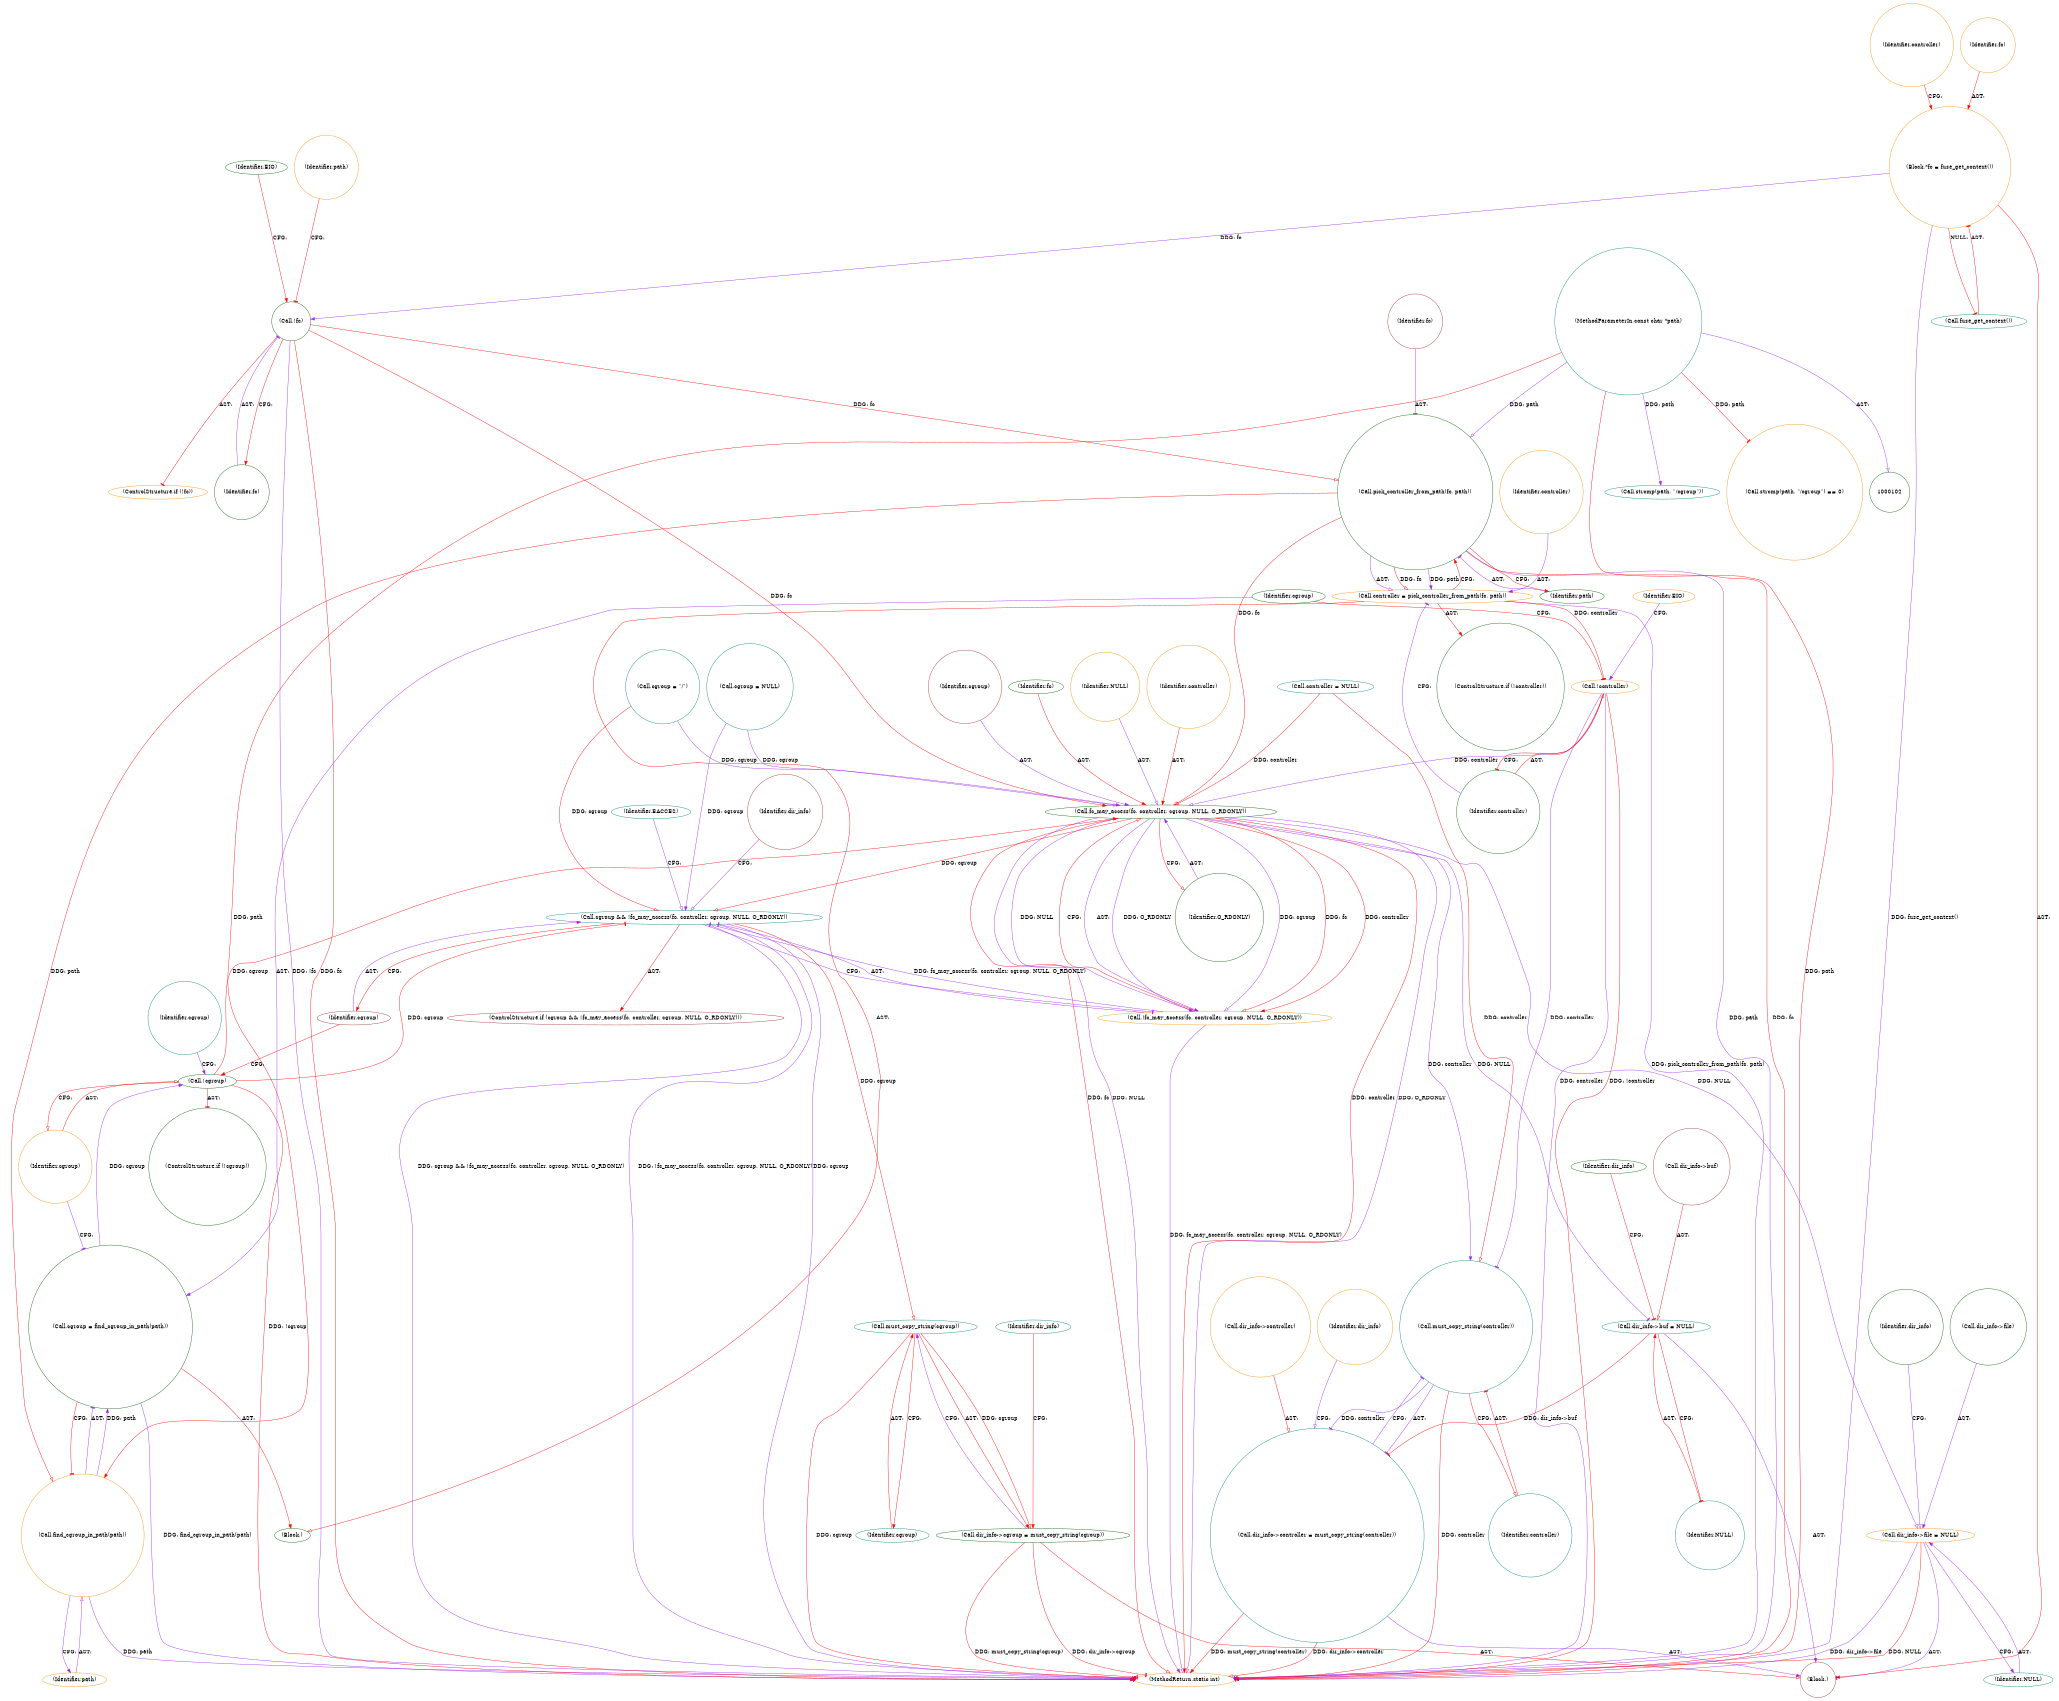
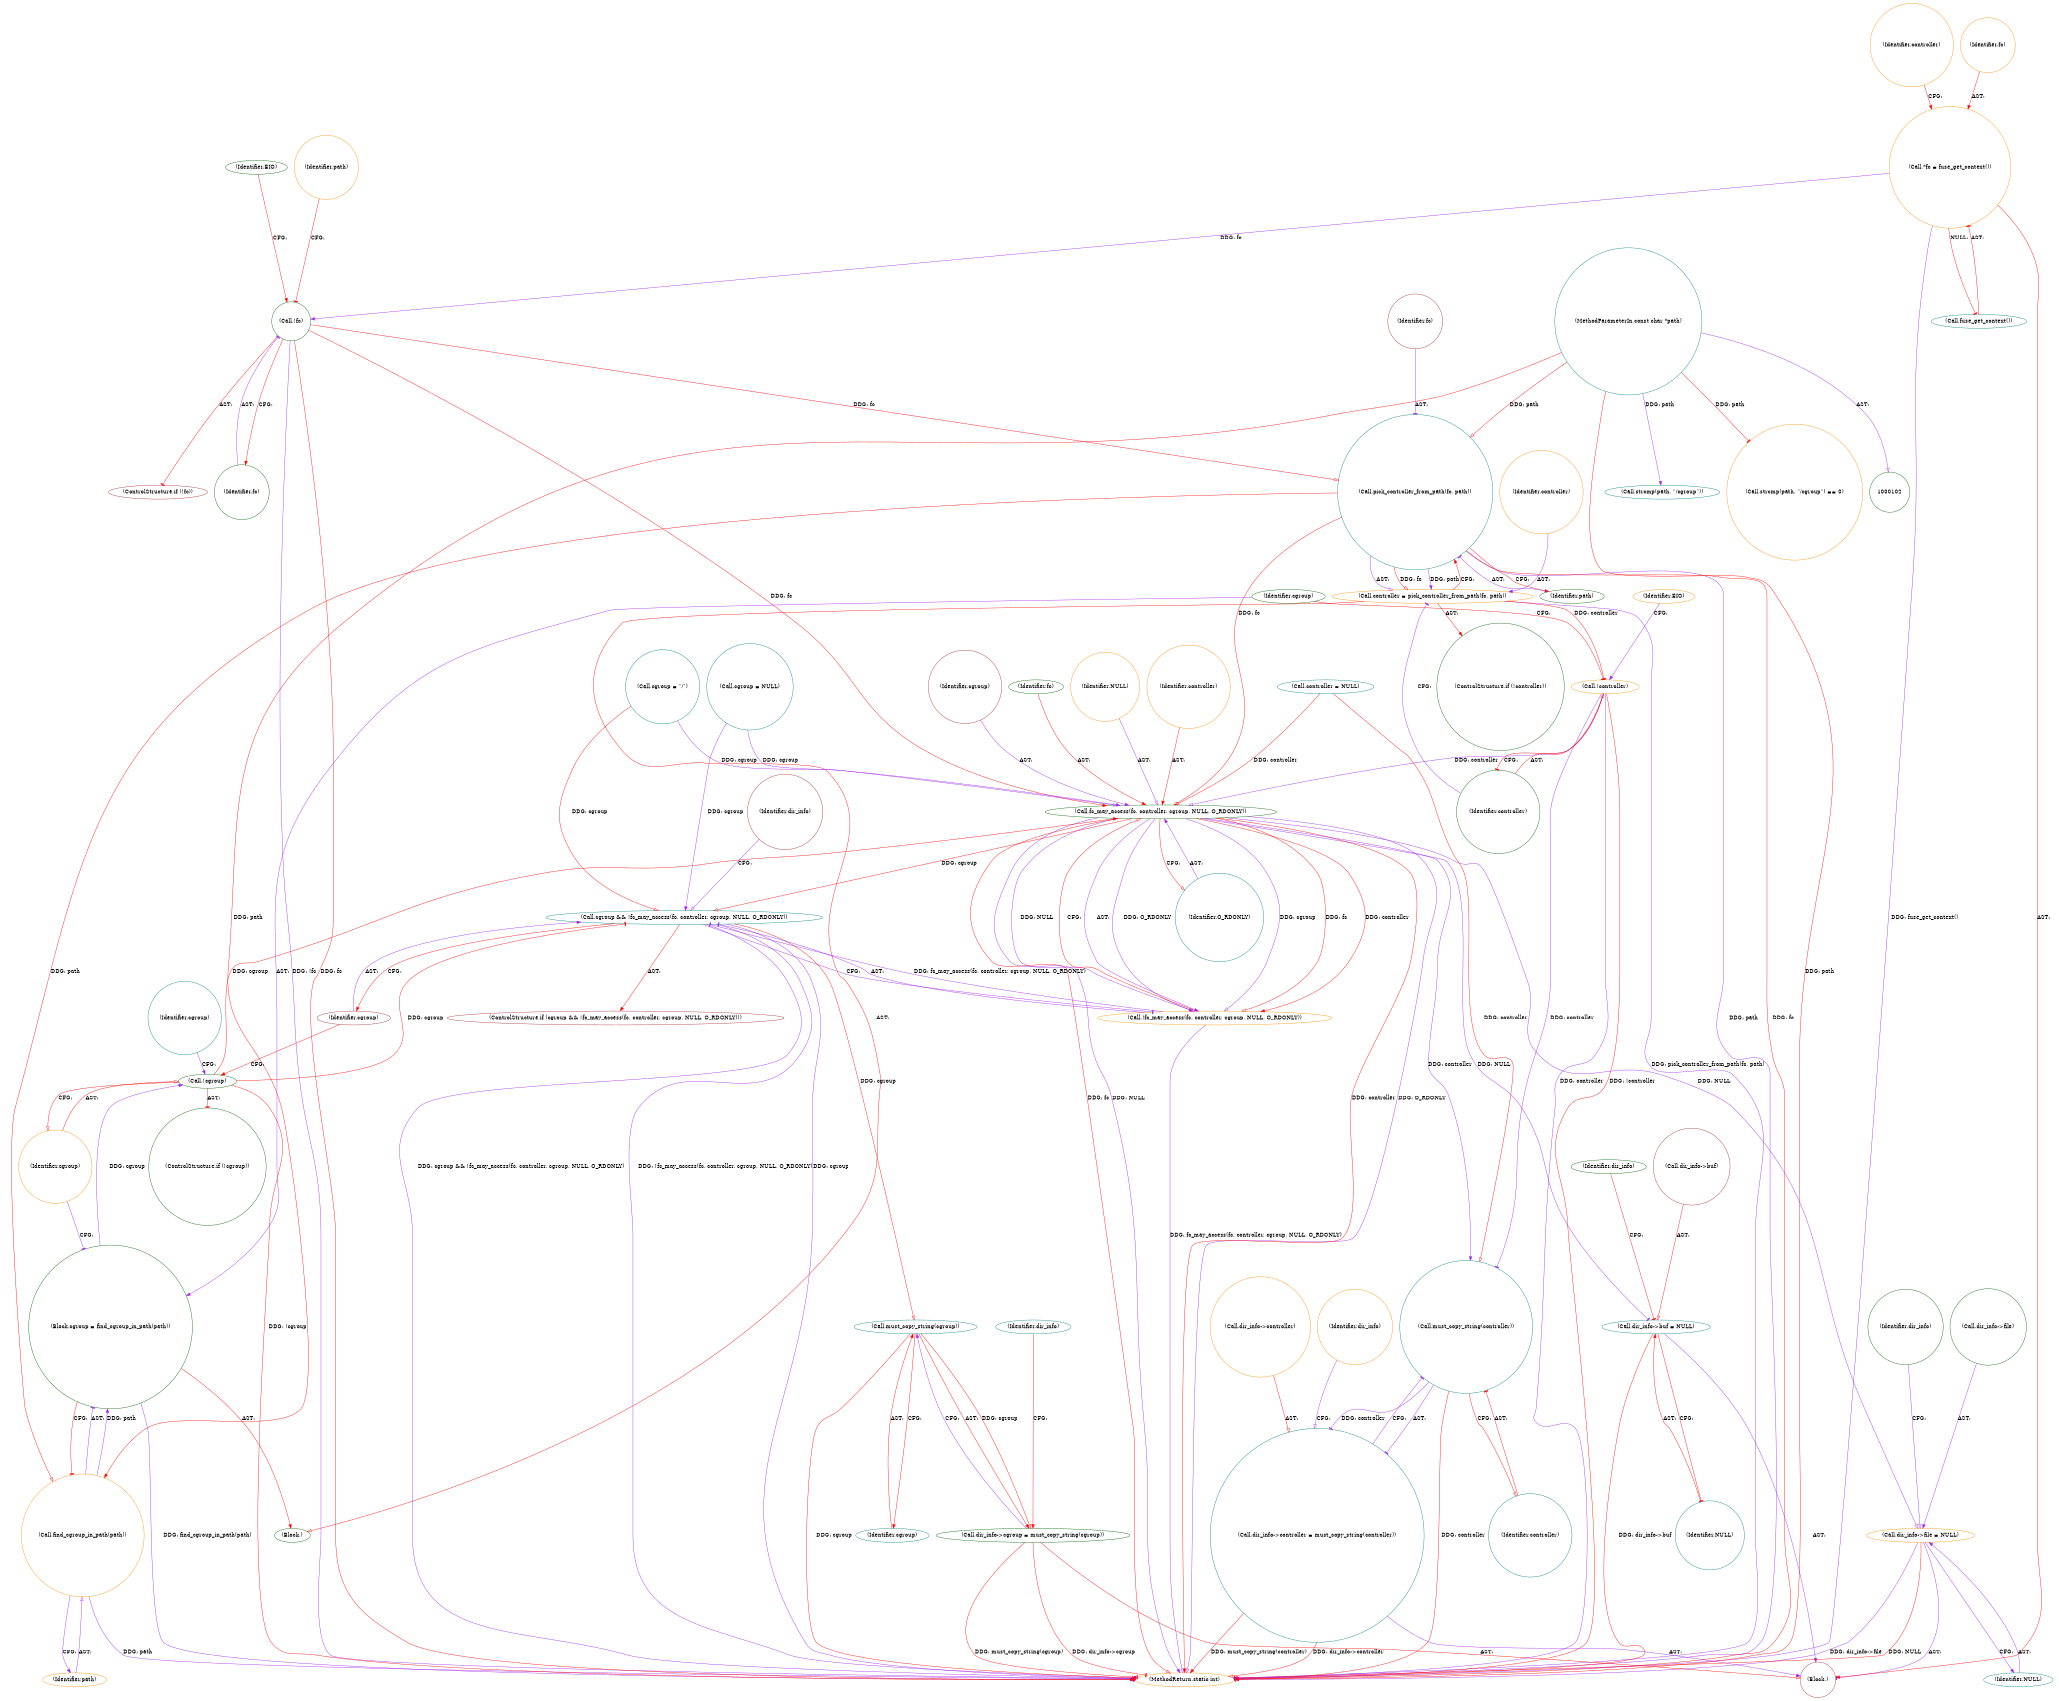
node "(Block,*fc = fuse_get_context())": label "(Block,*fc = fuse_get_context())" -> "(Call,*fc = fuse_get_context())"
edge "(MethodParameterIn,const char *path)" -> "(Call,pick_controller_from_path(fc, path))": color purple -> red
node "(ControlStructure,if (!fc))": color darkorange -> brown
node "(Call,pick_controller_from_path(fc, path))": color darkgreen -> teal
node "(Identifier,EACCES)": removed
node "(Identifier,O_RDONLY)": color darkgreen -> teal
node "(Call,cgroup = find_cgroup_in_path(path))": label "(Call,cgroup = find_cgroup_in_path(path))" -> "(Block,cgroup = find_cgroup_in_path(path))"
edge "(Call,dir_info->buf = NULL)" -> "(Call,dir_info->controller = must_copy_string(controller))": now "(Call,dir_info->buf = NULL)" -> "(MethodReturn,static int)"
